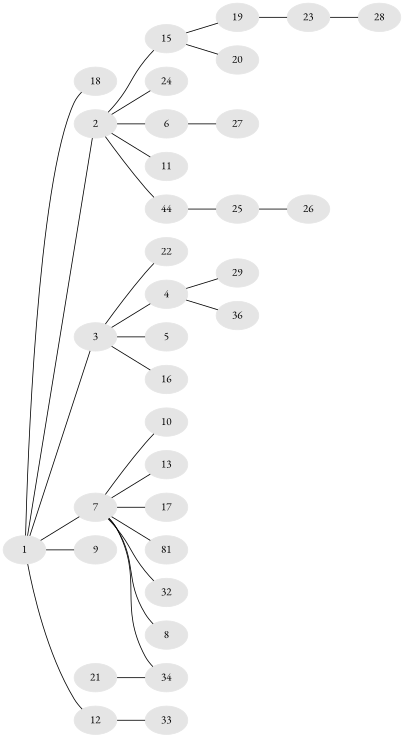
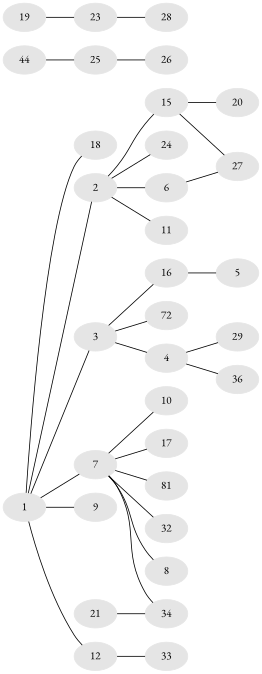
edge "19" -- "15": now "27" -- "15"
edge "2" -- "44": removed
node "22": label "22" -> "72"
edge "3" -- "5": now "16" -- "5"
node "13": removed
